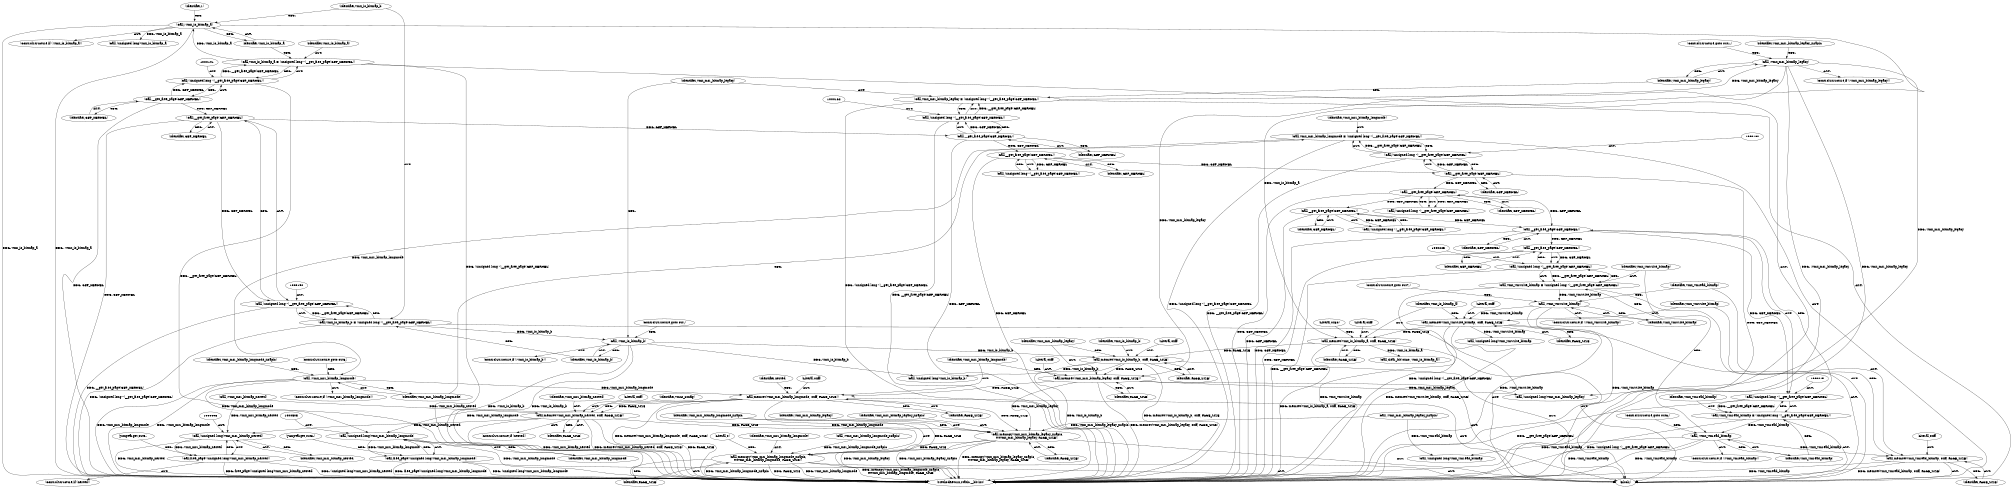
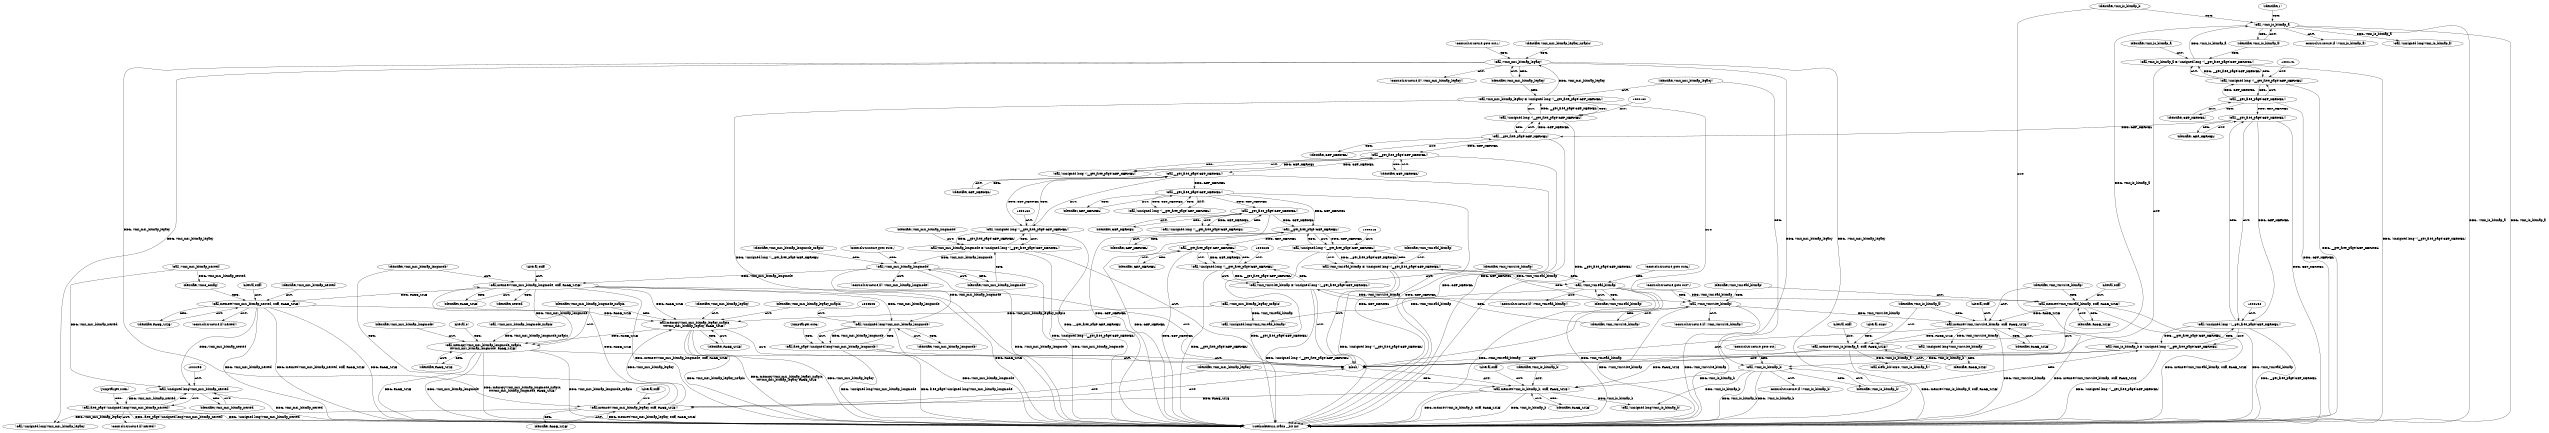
edge "(Call,memset(vmx_vmread_bitmap, 0xff, PAGE_SIZE))" -> "(Call,memset(vmx_vmwrite_bitmap, 0xff, PAGE_SIZE))": added, label "DDG: PAGE_SIZE"
edge "(Call,memset(vmx_io_bitmap_b, 0xff, PAGE_SIZE))" -> "(Block,)": reversed
edge "(Identifier,nested)" -> "(Call,memset(vmx_msr_bitmap_longmode, 0xff, PAGE_SIZE))": reversed
edge "(Call,!vmx_msr_bitmap_nested)" -> "(Call,memset(vmx_msr_bitmap_nested, 0xff, PAGE_SIZE))": now "(Call,!vmx_msr_bitmap_nested)" -> "(Identifier,vmcs_config)"
